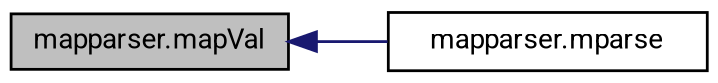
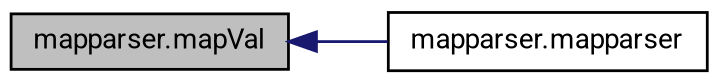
node "mapparser.mparse": label "mapparser.mparse" -> "mapparser.mapparser"
